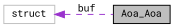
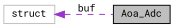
node "Aoa_Aoa": label "Aoa_Aoa" -> "Aoa_Adc"
